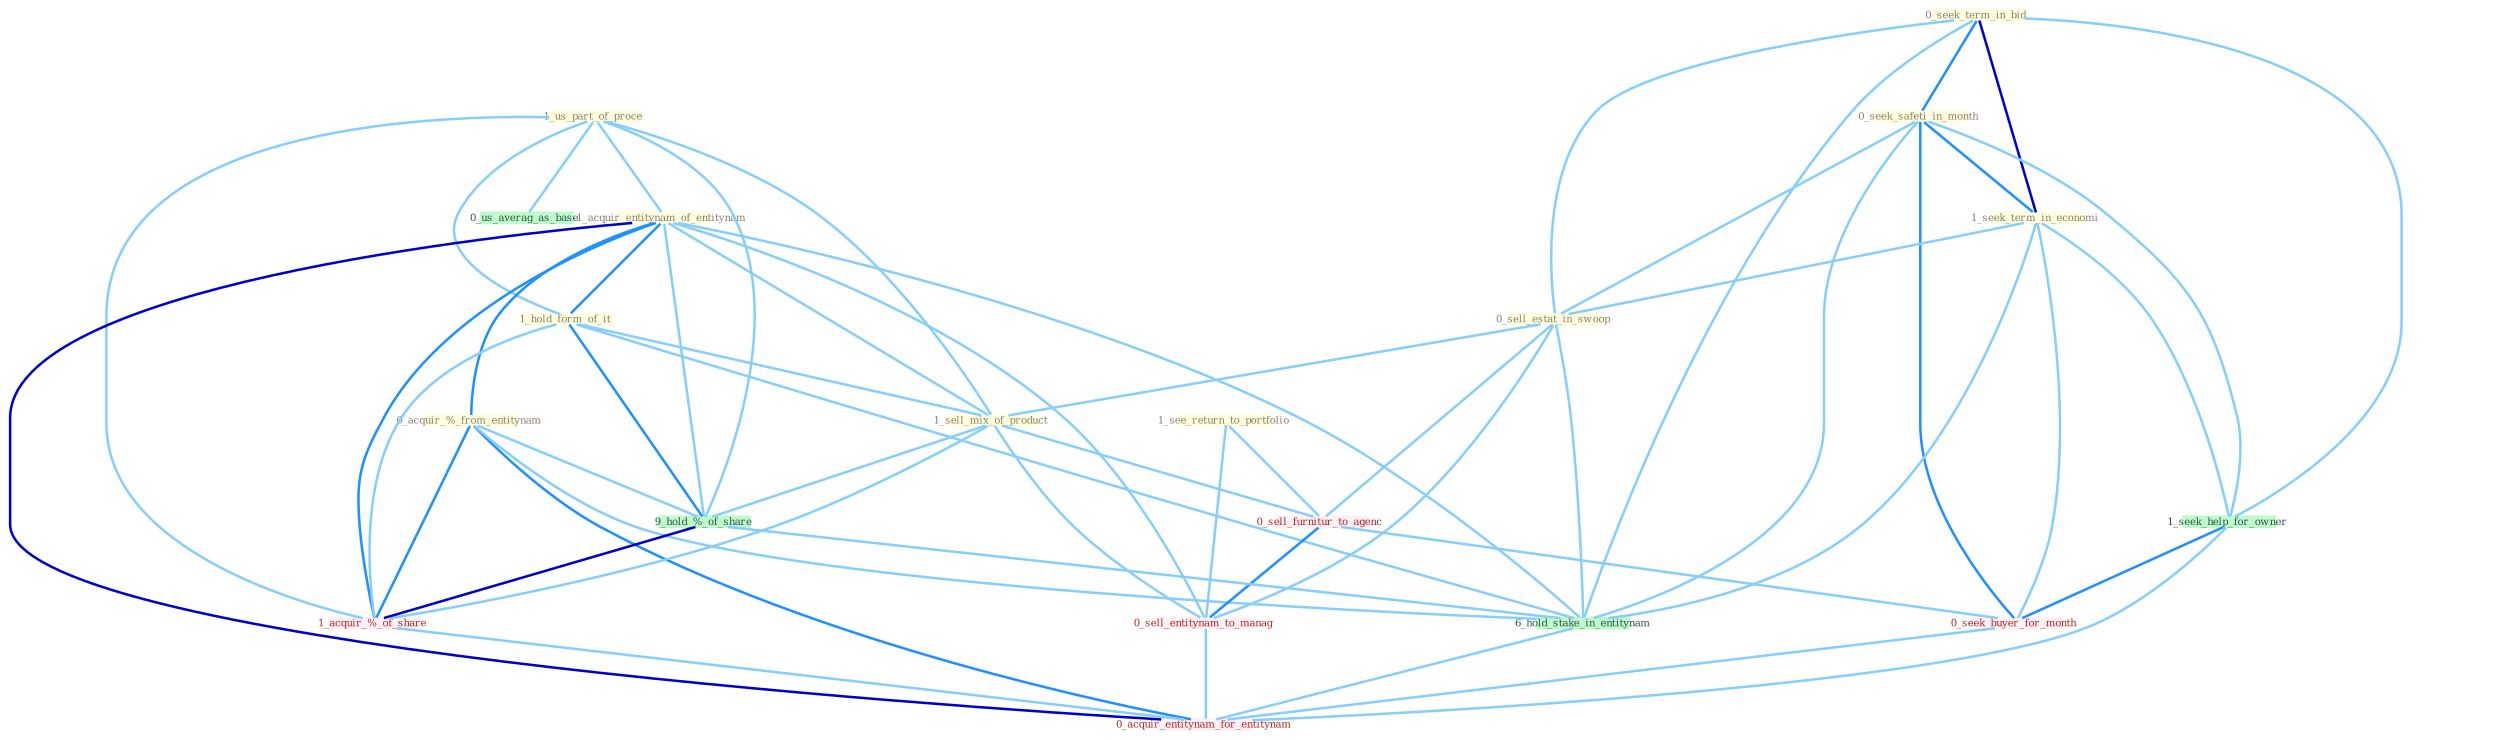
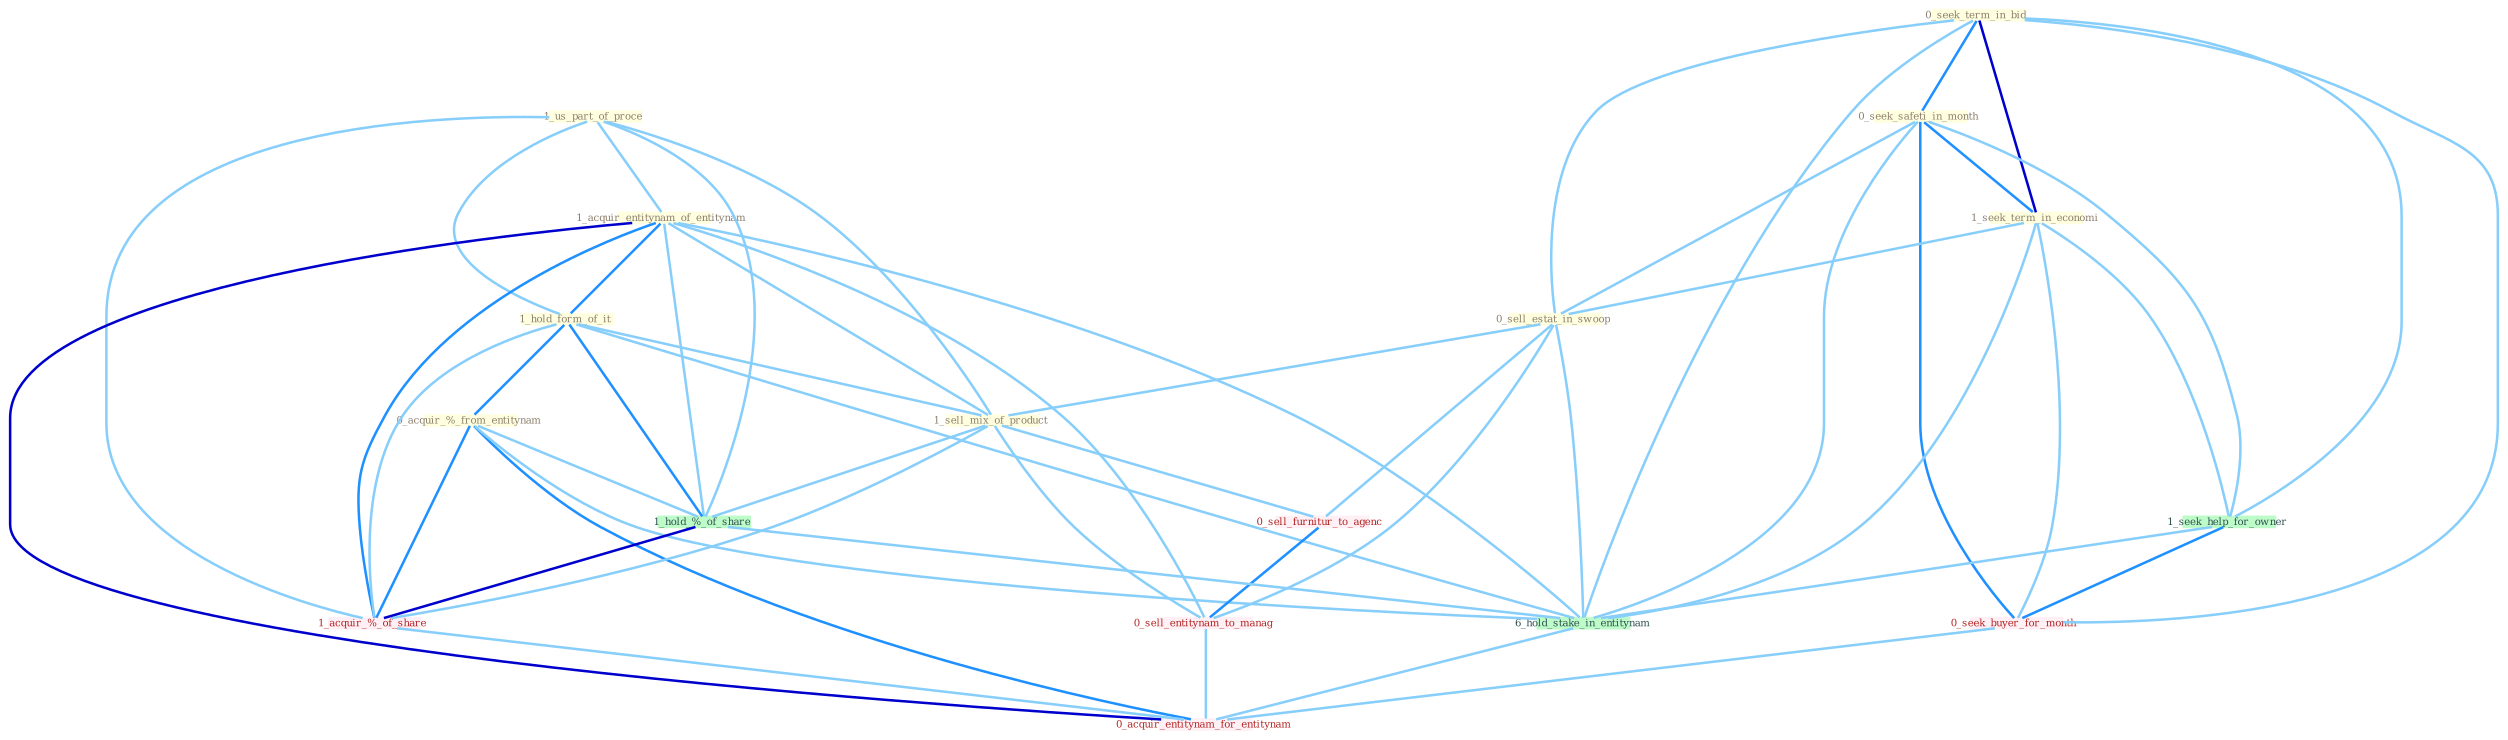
node "0_us_averag_as_base": removed
edge "1_acquir_entitynam_of_entitynam" -- "0_acquir_%_from_entitynam": now "1_hold_form_of_it" -- "0_acquir_%_from_entitynam"
node "1_see_return_to_portfolio": removed
node "9_hold_%_of_share": label "9_hold_%_of_share" -> "1_hold_%_of_share"
edge "0_sell_furnitur_to_agenc" -- "0_seek_buyer_for_month": now "0_seek_term_in_bid" -- "0_seek_buyer_for_month"
edge "1_seek_help_for_owner" -- "0_acquir_entitynam_for_entitynam": now "1_seek_help_for_owner" -- "6_hold_stake_in_entitynam"
